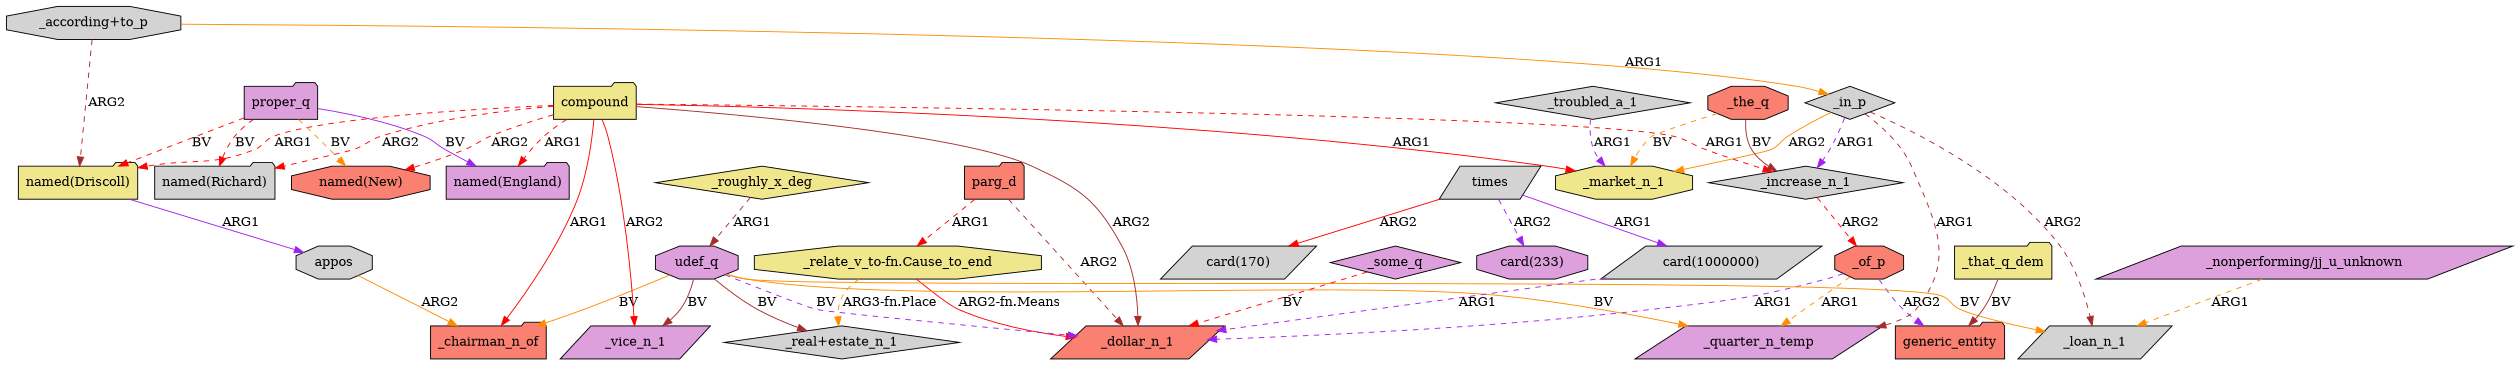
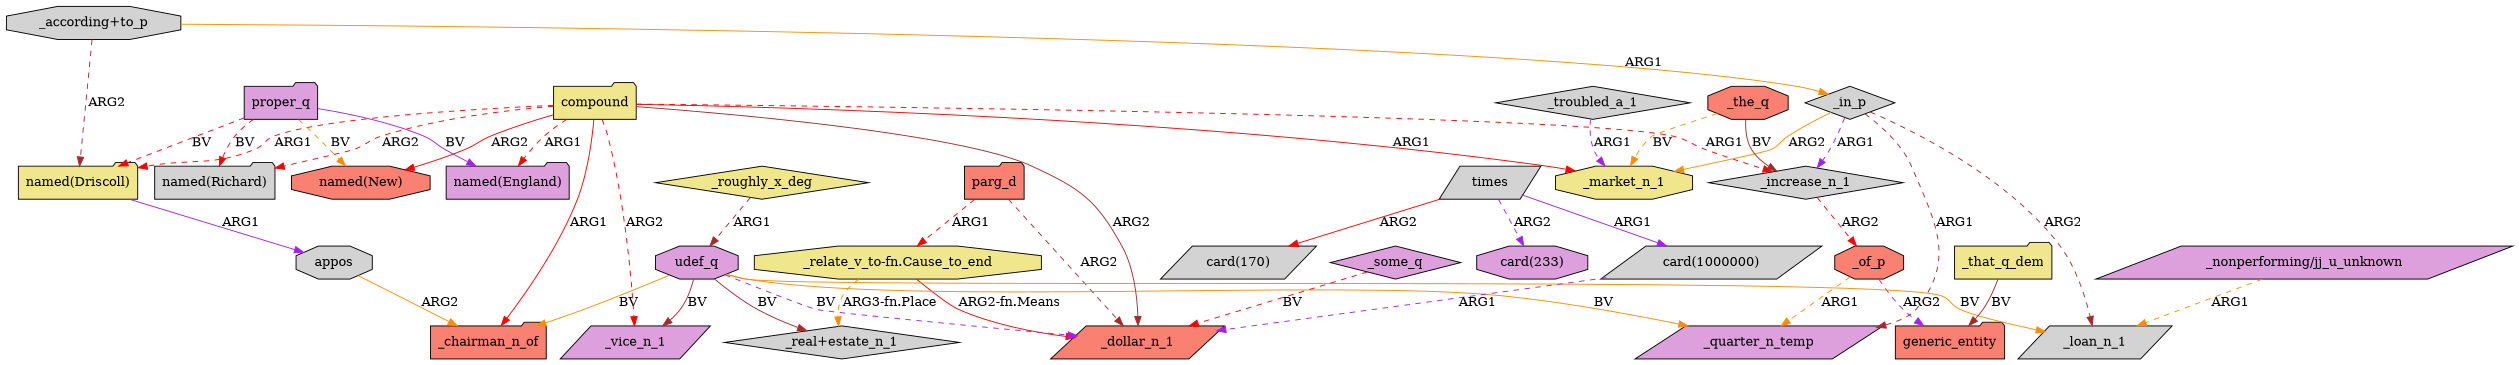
edge "compound" -> "named(New)": style dashed -> solid
edge "compound" -> "_vice_n_1": style solid -> dashed
edge "_of_p" -> "_dollar_n_1": removed, label "ARG1"
